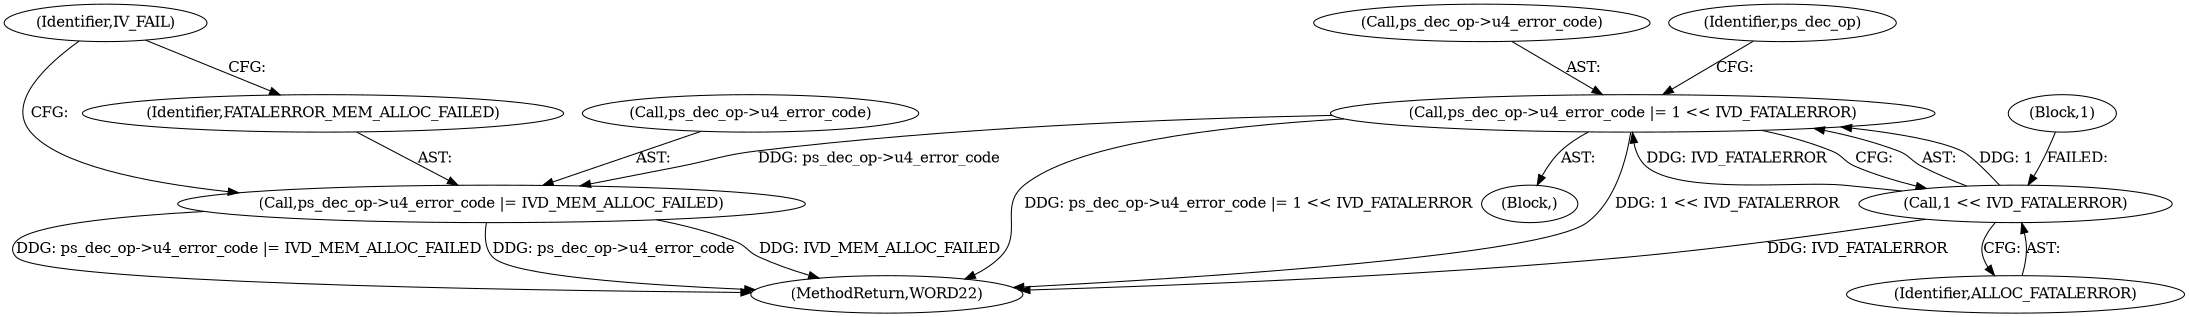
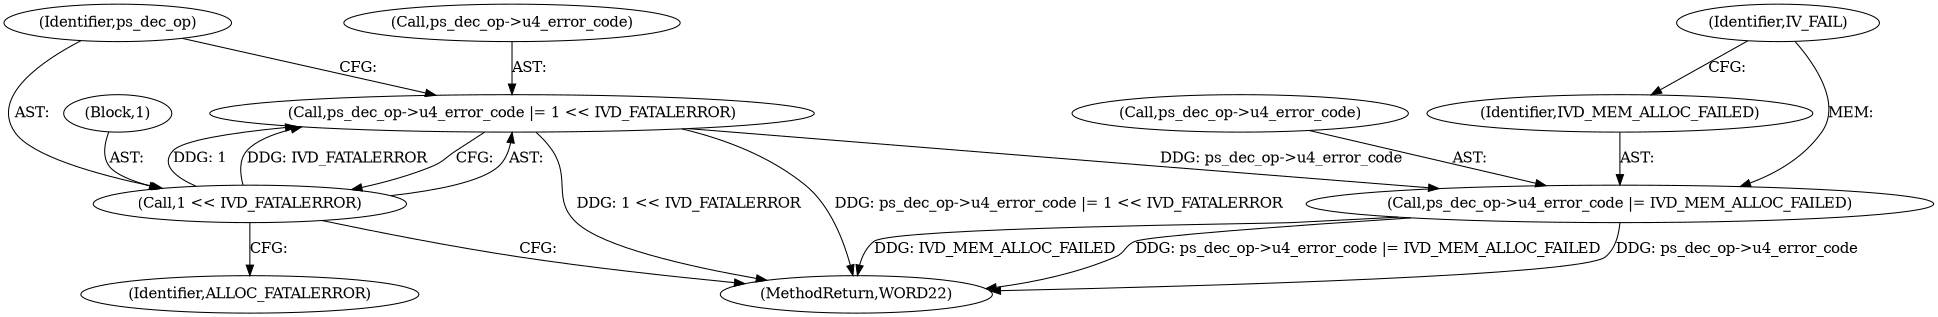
edge "(Identifier,IV_FAIL)" -> "(Call,ps_dec_op->u4_error_code |= IVD_MEM_ALLOC_FAILED)": label "CFG: " -> "MEM: "
node "(Identifier,FATALERROR_MEM_ALLOC_FAILED)": label "(Identifier,FATALERROR_MEM_ALLOC_FAILED)" -> "(Identifier,IVD_MEM_ALLOC_FAILED)"
edge "(Block,1)" -> "(Call,1 << IVD_FATALERROR)": label "FAILED: " -> "AST: "
node "(Block,)": removed
edge "(Call,1 << IVD_FATALERROR)" -> "(MethodReturn,WORD22)": label "DDG: IVD_FATALERROR" -> "CFG: "
edge "(Identifier,ALLOC_FATALERROR)" -> "(Call,1 << IVD_FATALERROR)": now "(Identifier,ps_dec_op)" -> "(Call,1 << IVD_FATALERROR)"
